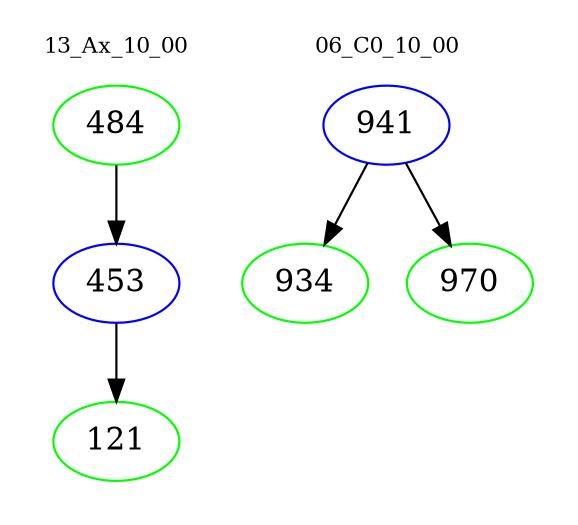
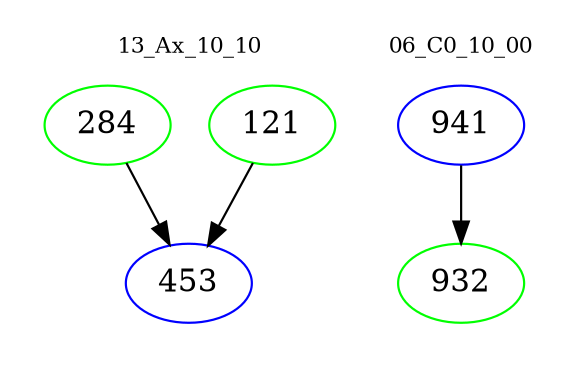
cluster "13_Ax_10_00": label "13_Ax_10_00" -> "13_Ax_10_10"
node "484": label "484" -> "284"
node "934": label "934" -> "932"
node "970": removed
edge "453" -> "121": reversed
